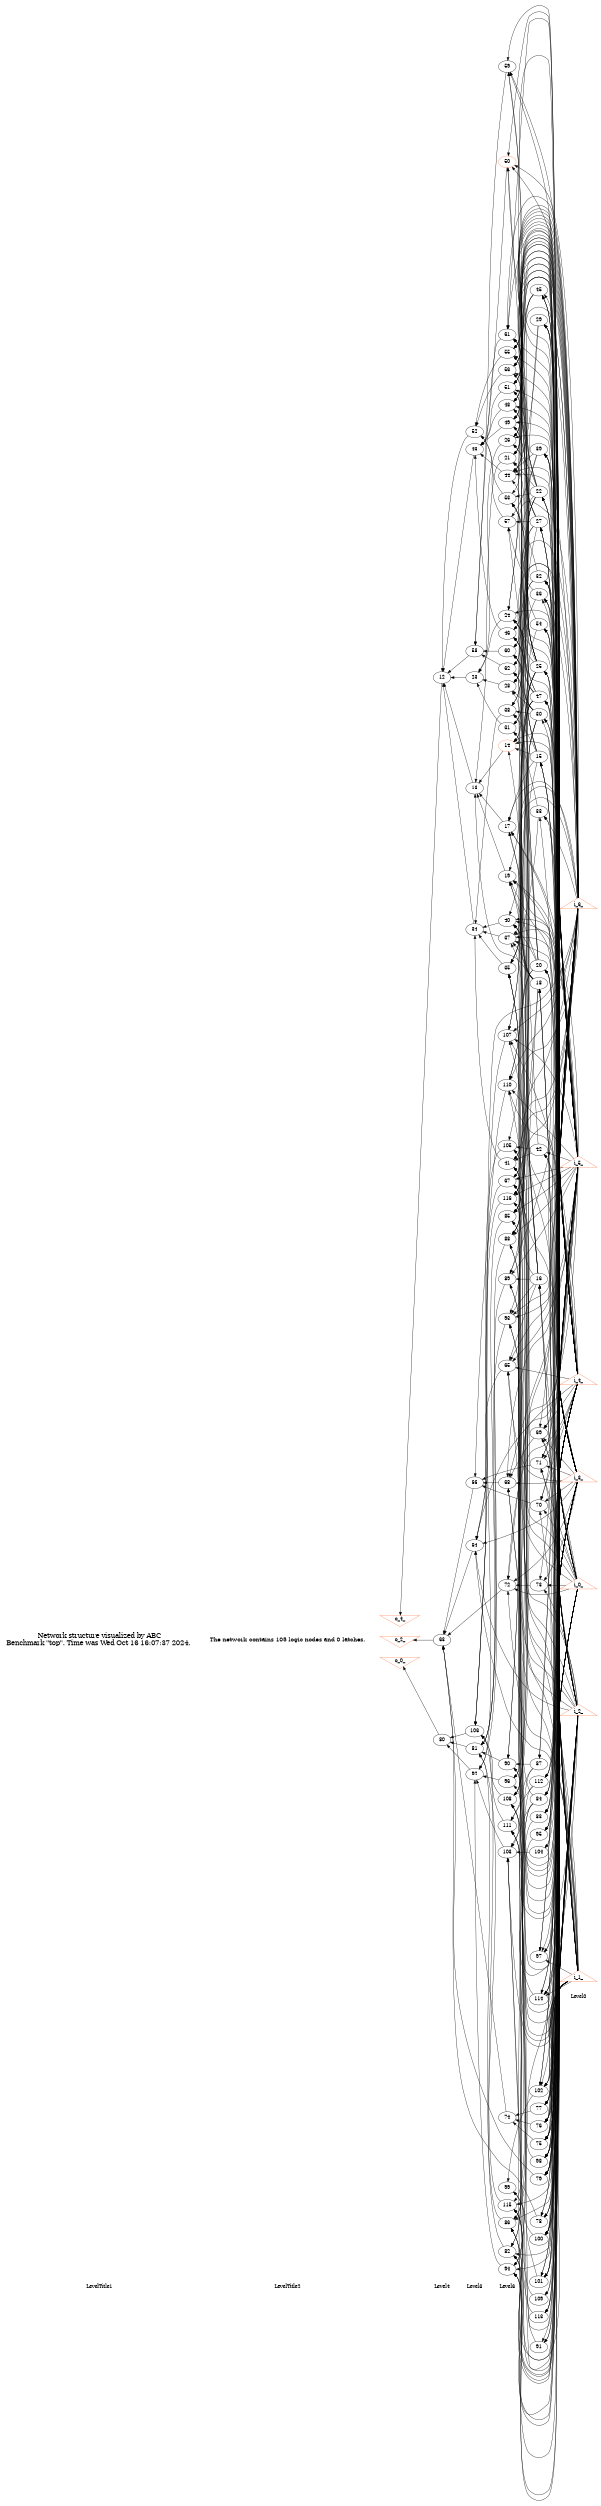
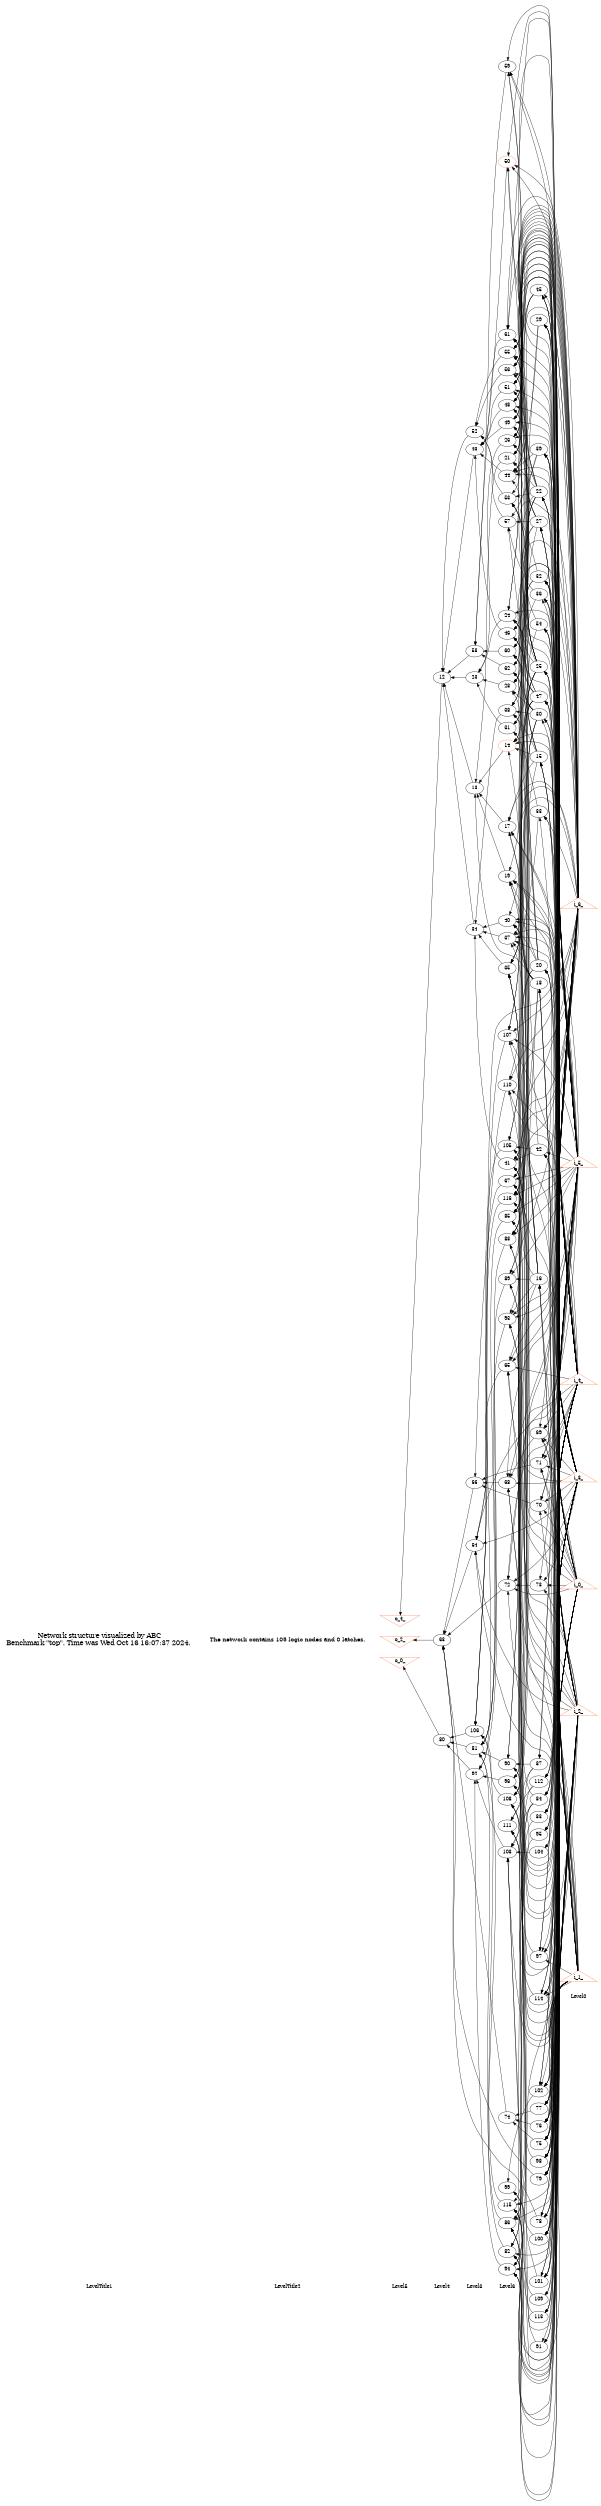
edge "27" -> "110": now "27" -> "105"
edge "111" -> "106": removed
edge "97" -> "96": added
node "Level5": added
